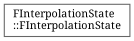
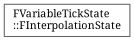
node "FInterpolationState ::FInterpolationState": label "FInterpolationState ::FInterpolationState" -> "FVariableTickState ::FInterpolationState"
